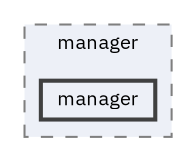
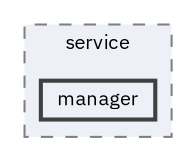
cluster "manager": label "manager" -> "service"
